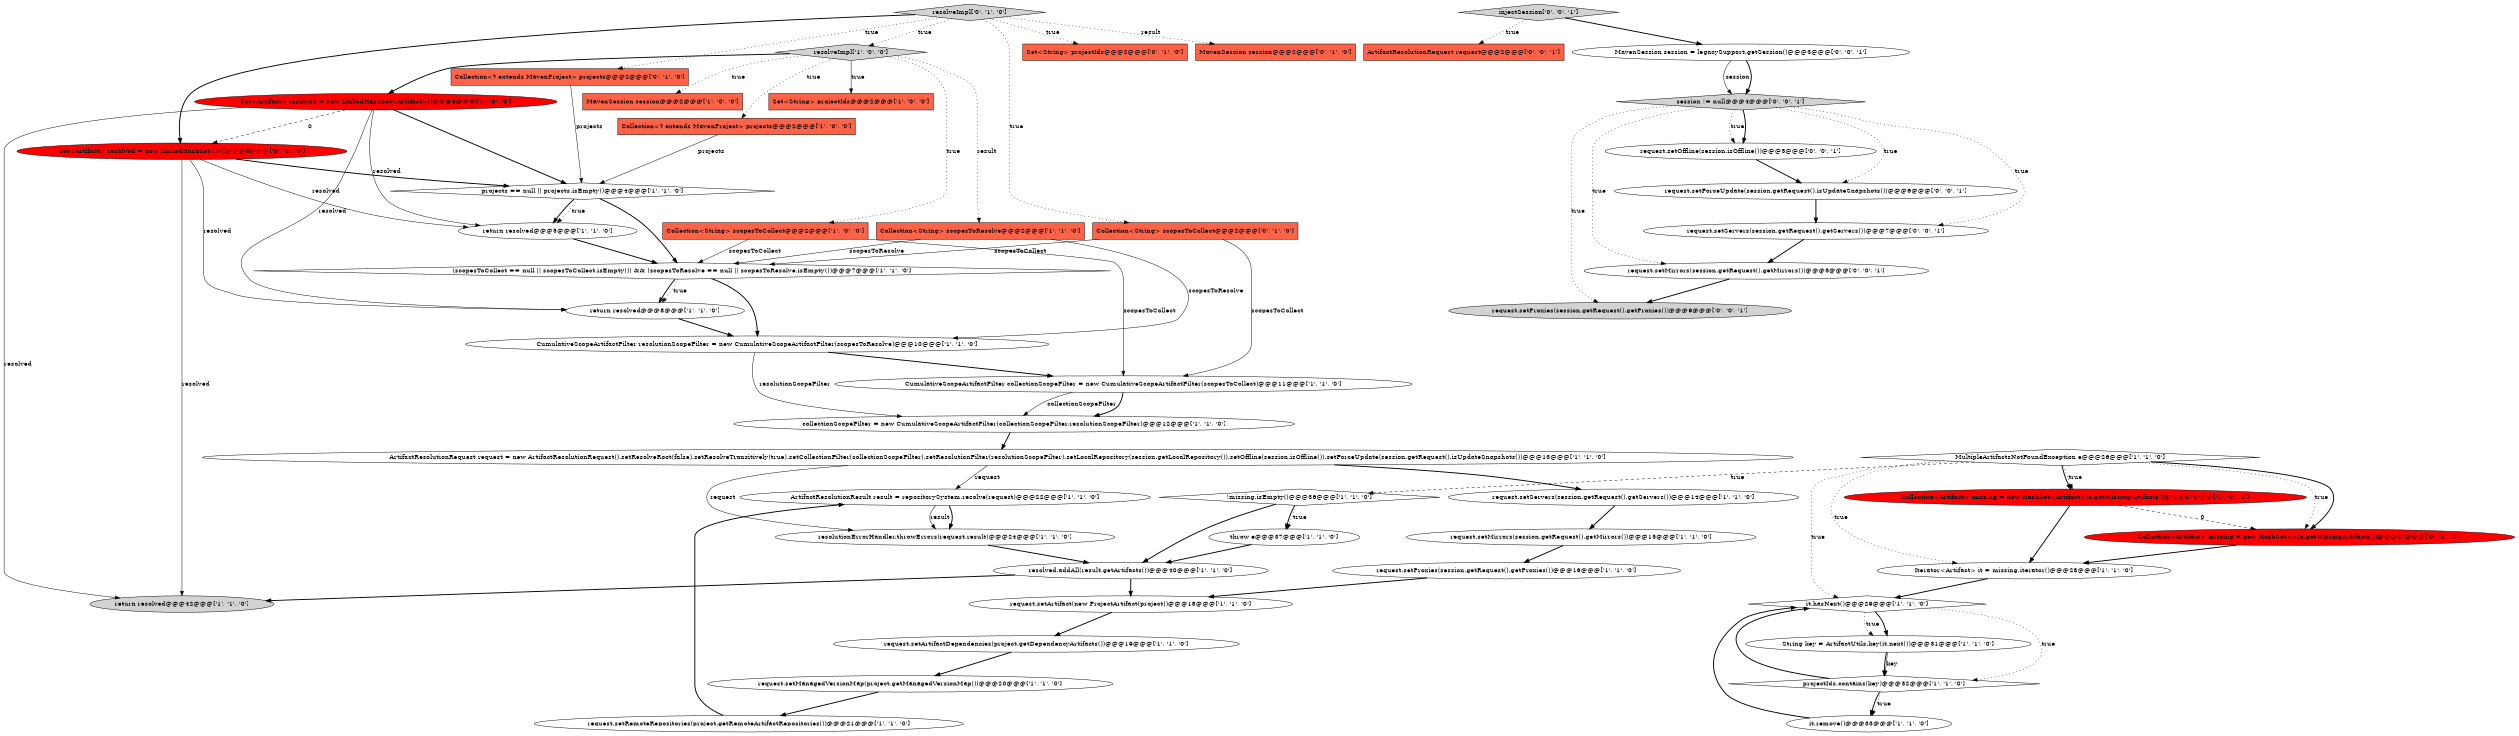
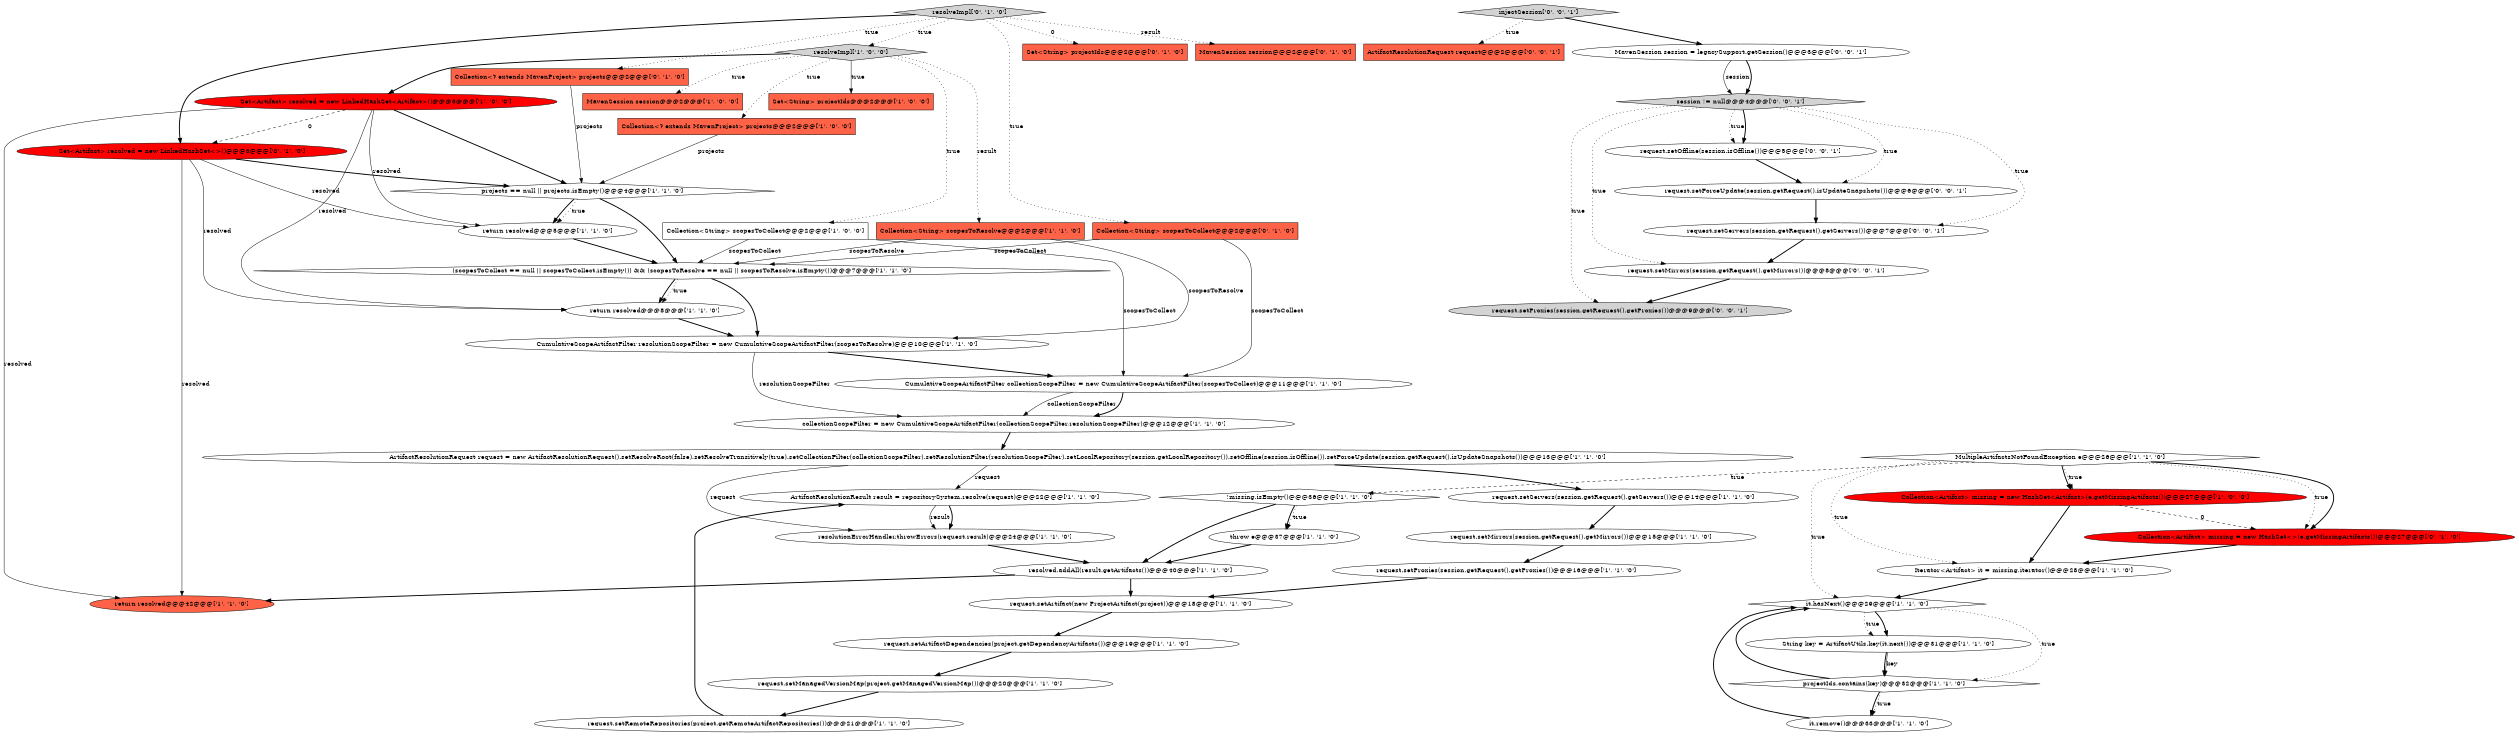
edge "resolveImpl['0', '1', '0']" -> "Set<String> projectIds@@@2@@@['0', '1', '0']": label "true" -> "0"
node "Collection<String> scopesToCollect@@@2@@@['1', '0', '0']": fillcolor tomato -> white
node "return resolved@@@42@@@['1', '1', '0']": fillcolor lightgray -> tomato
